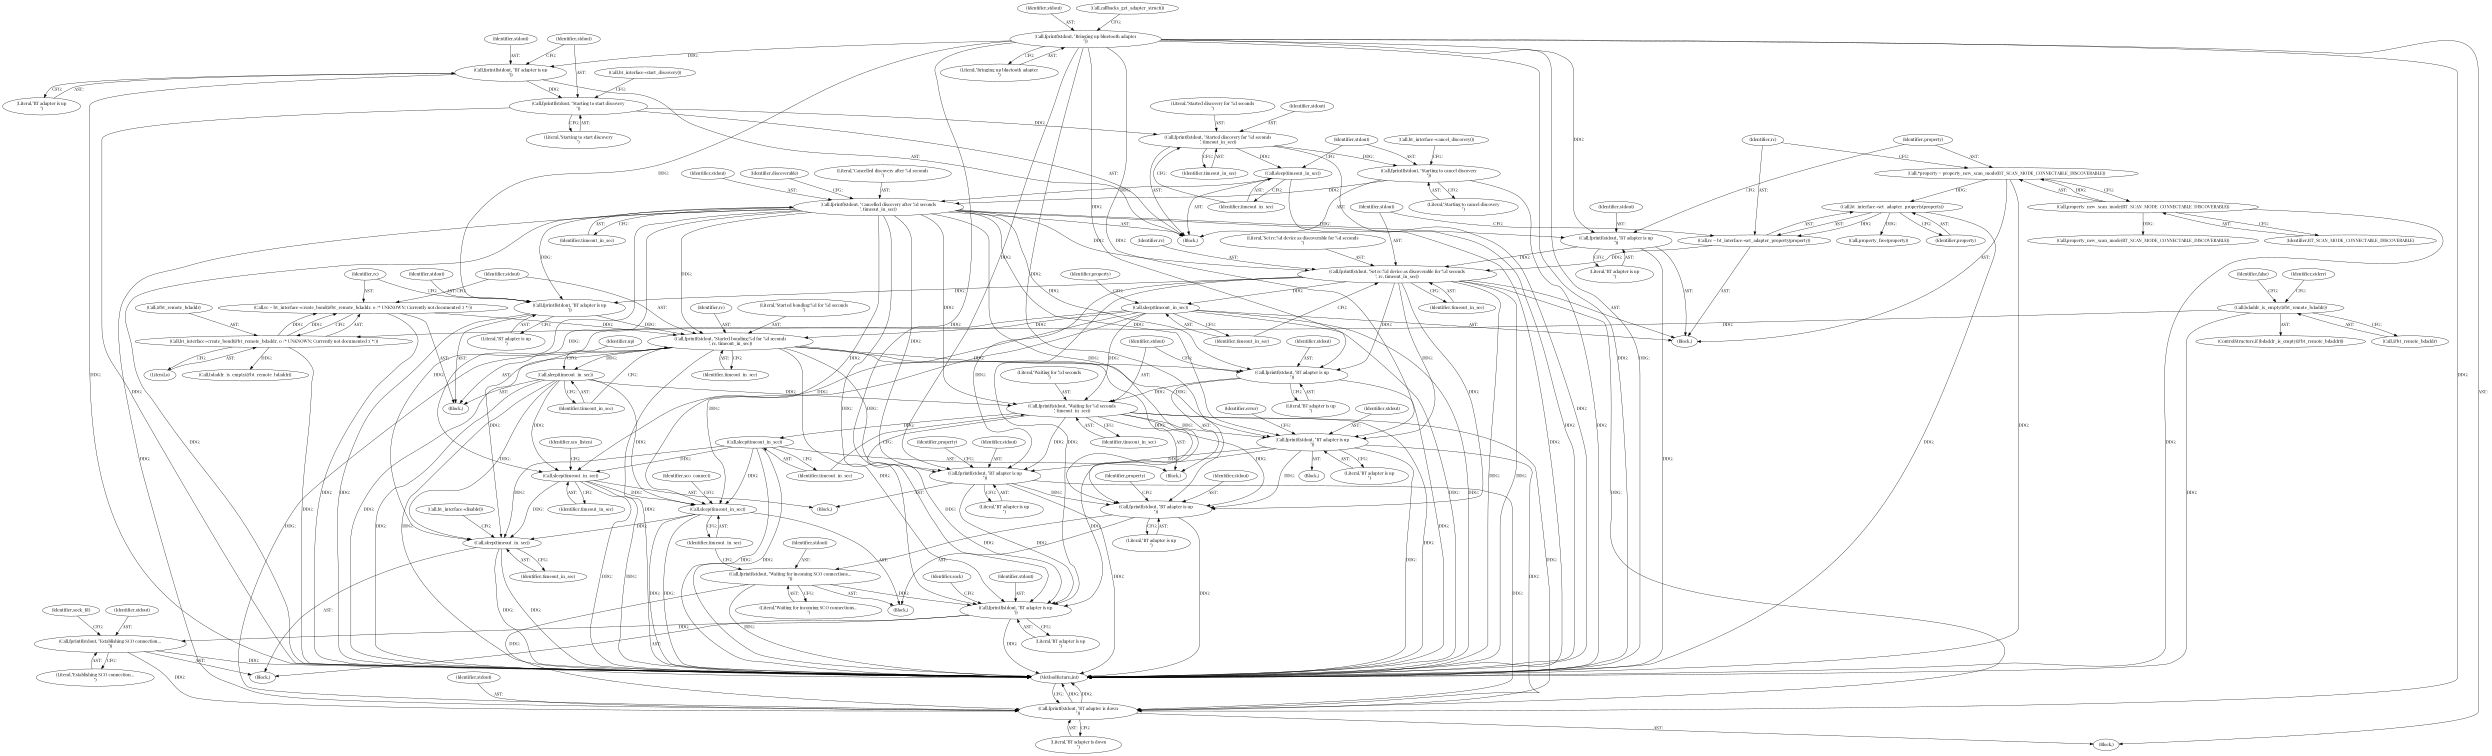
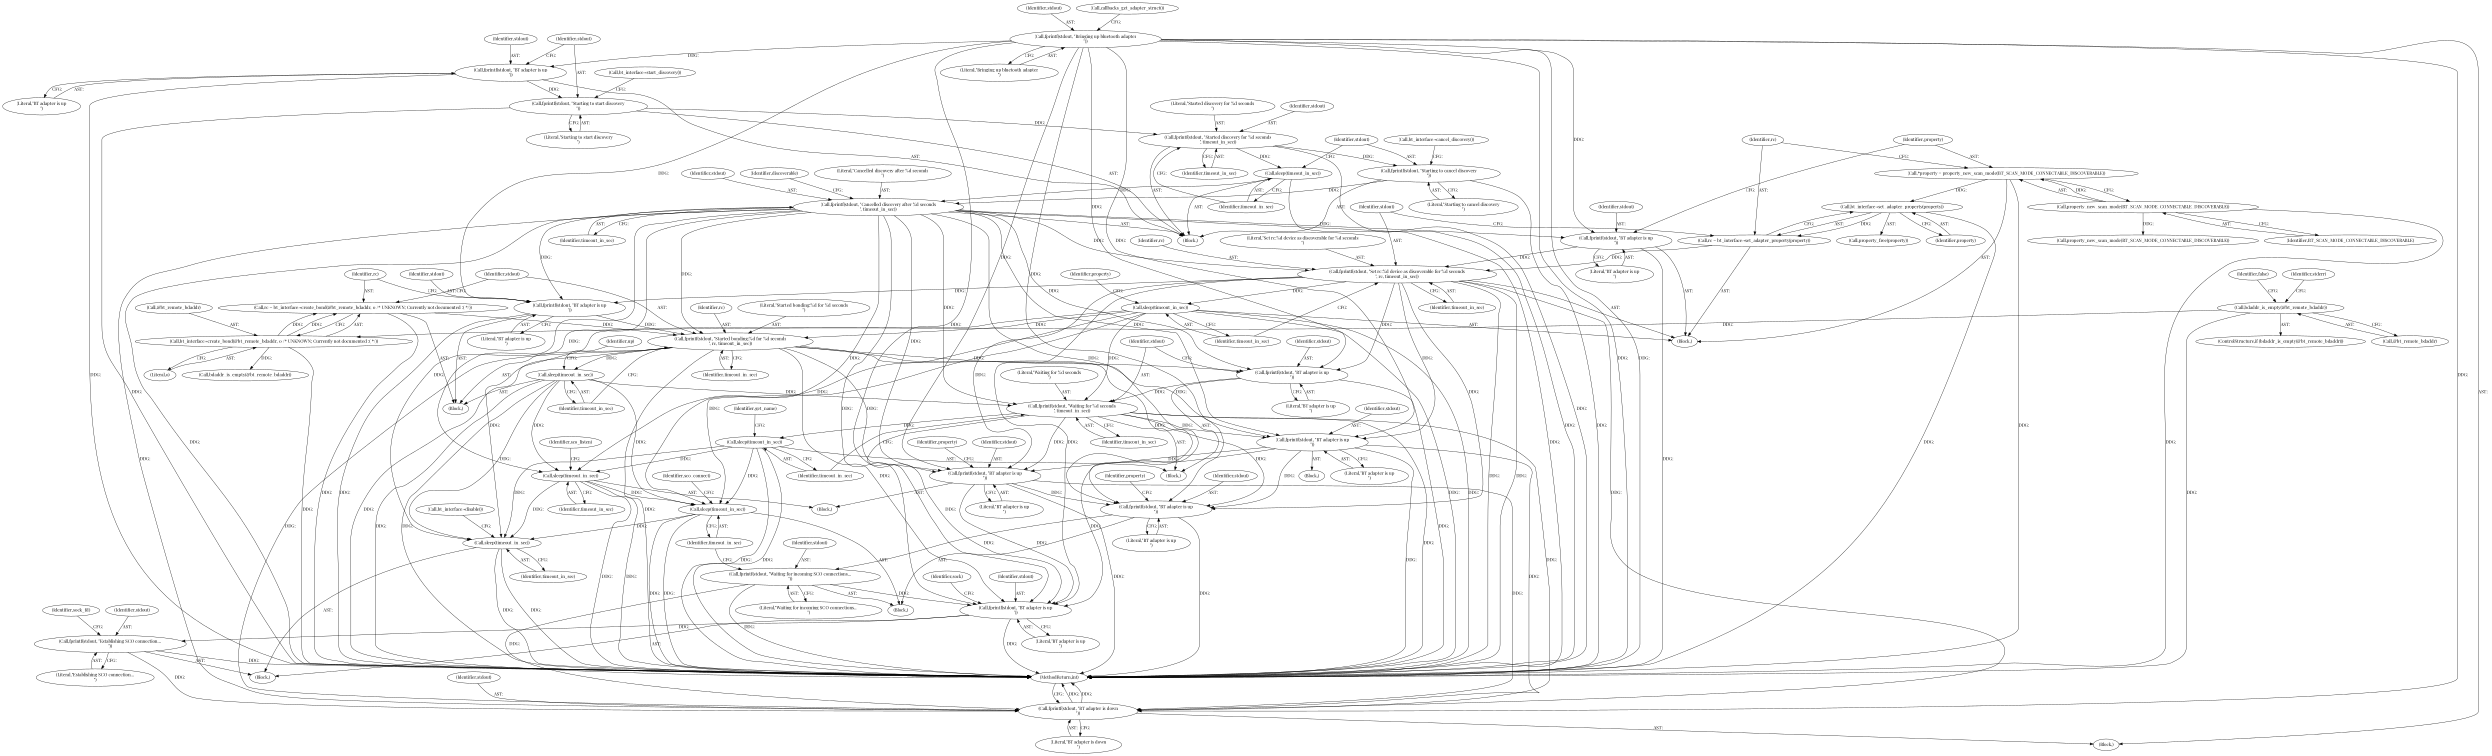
edge "(Call,rc = bt_interface->set_adapter_property(property))" -> "(Call,bt_interface->set_adapter_property(property))": label "AST: " -> "CFG: "
edge "(Call,bt_interface->set_adapter_property(property))" -> "(Call,property_free(property))": label "DDG: " -> "AST: "
node "(Identifier,get_name)": added
node "(Identifier,error)": removed
